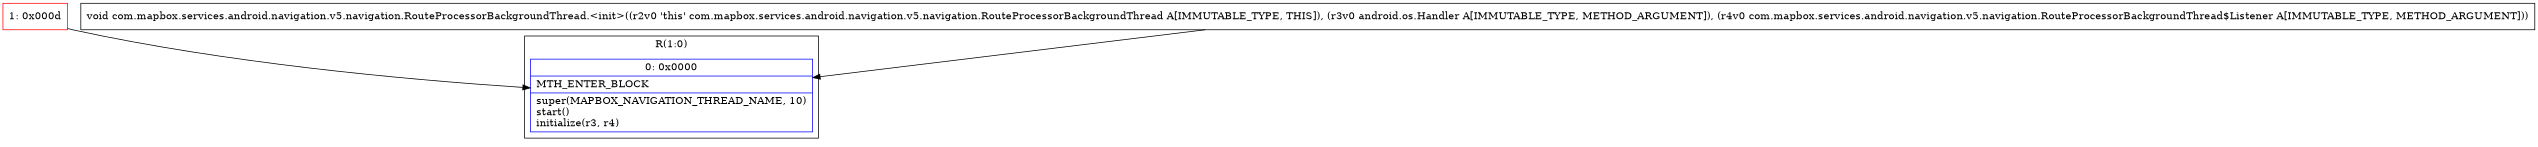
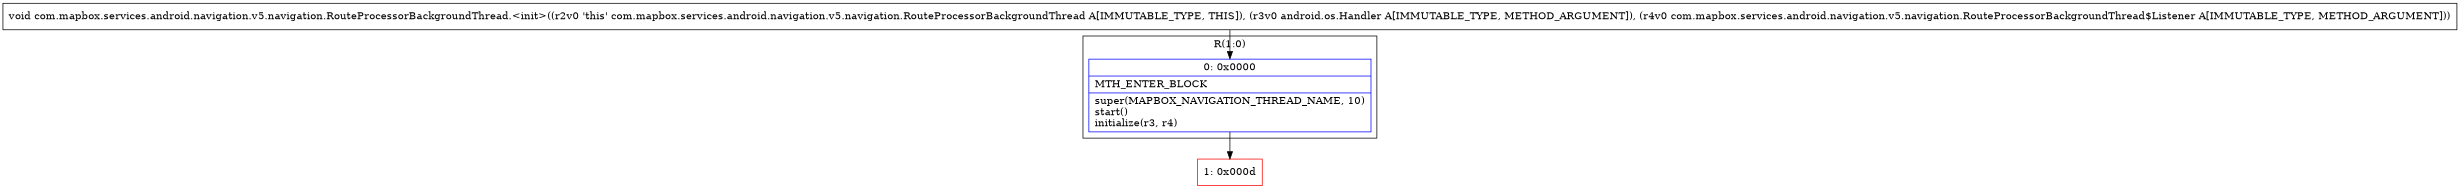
edge "1: 0x000d" -> "0: 0x0000": reversed
